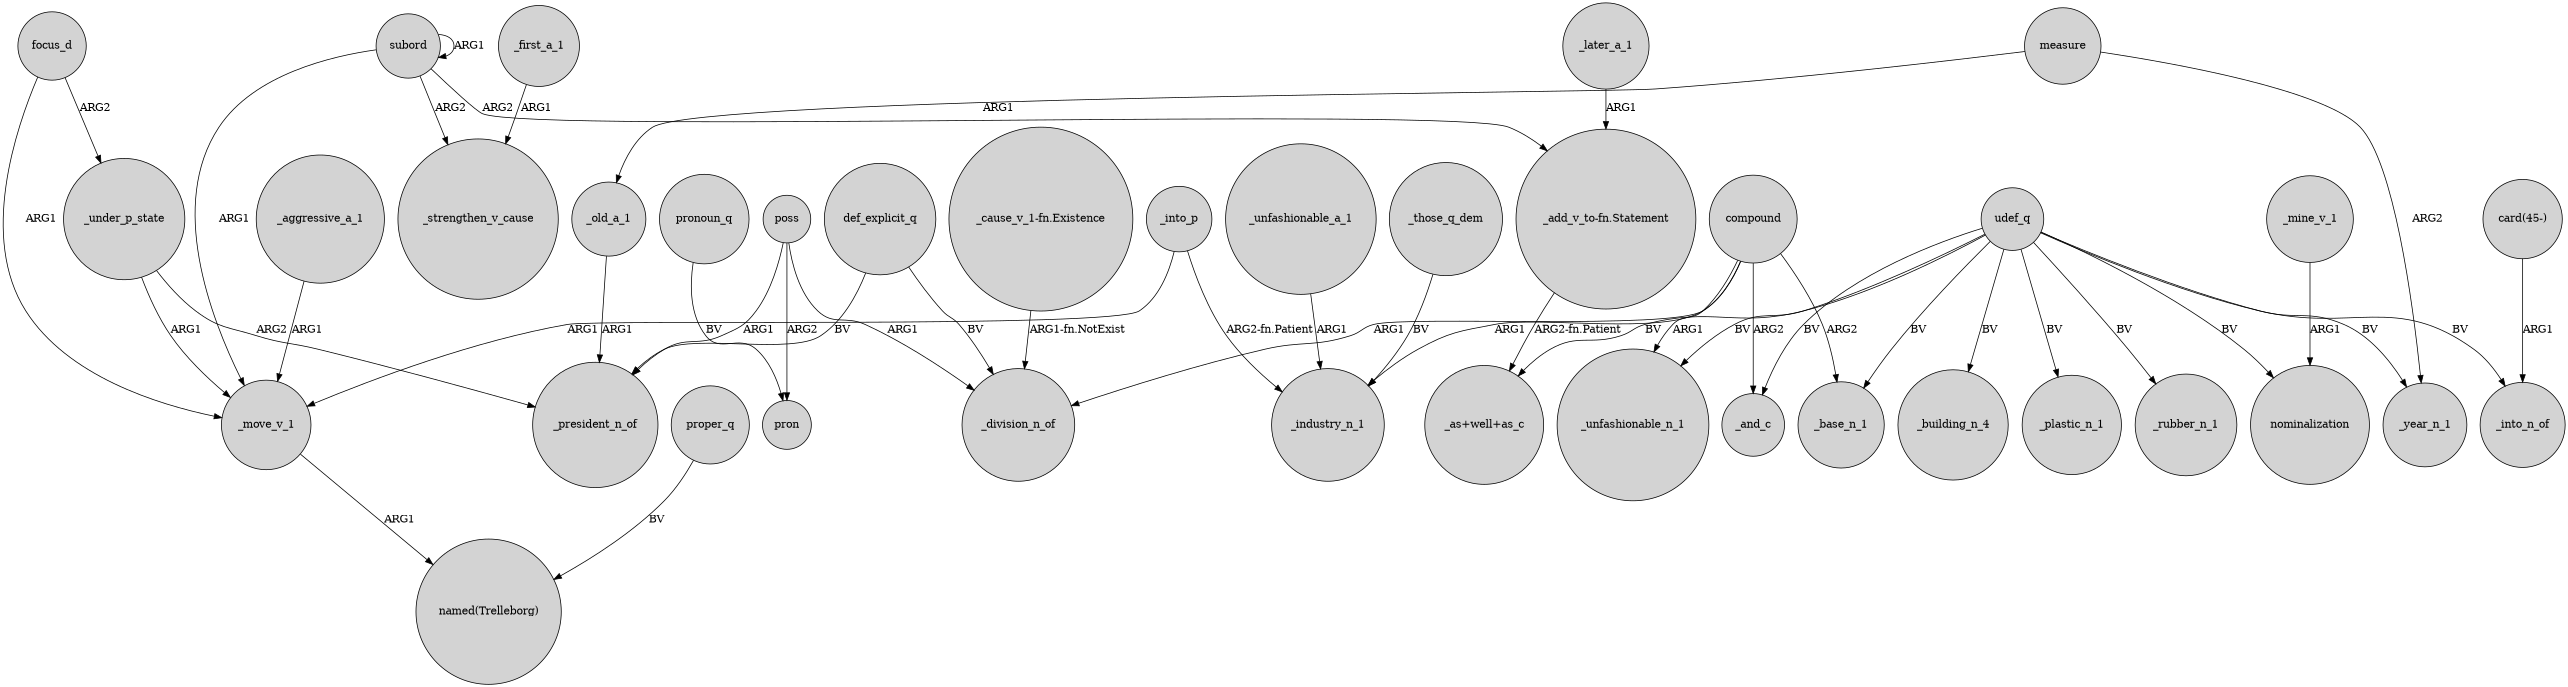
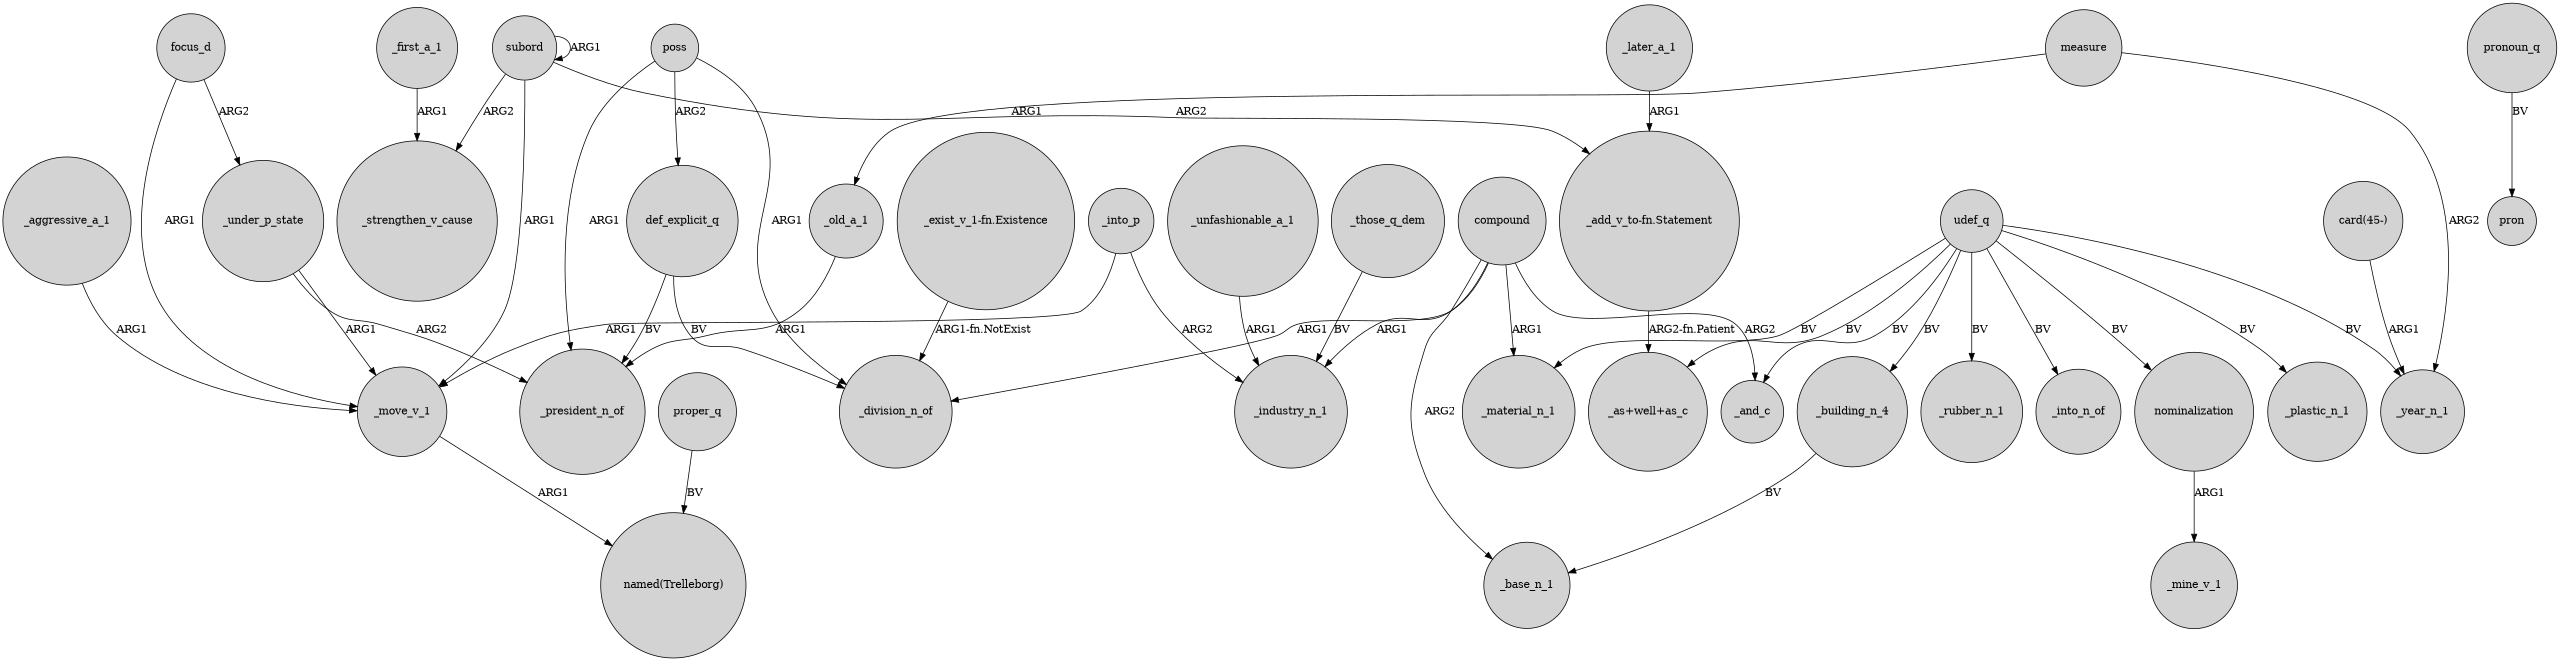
node "_cause_v_1-fn.Existence": label "_cause_v_1-fn.Existence" -> "_exist_v_1-fn.Existence"
edge "udef_q" -> "_base_n_1": now "_building_n_4" -> "_base_n_1"
edge "_mine_v_1" -> "nominalization": reversed
edge "poss" -> "pron": now "poss" -> "def_explicit_q"
edge "card(45-)" -> "_into_n_of": now "card(45-)" -> "_year_n_1"
edge "_into_p" -> "_industry_n_1": label "ARG2-fn.Patient" -> "ARG2"
node "_unfashionable_n_1": label "_unfashionable_n_1" -> "_material_n_1"
